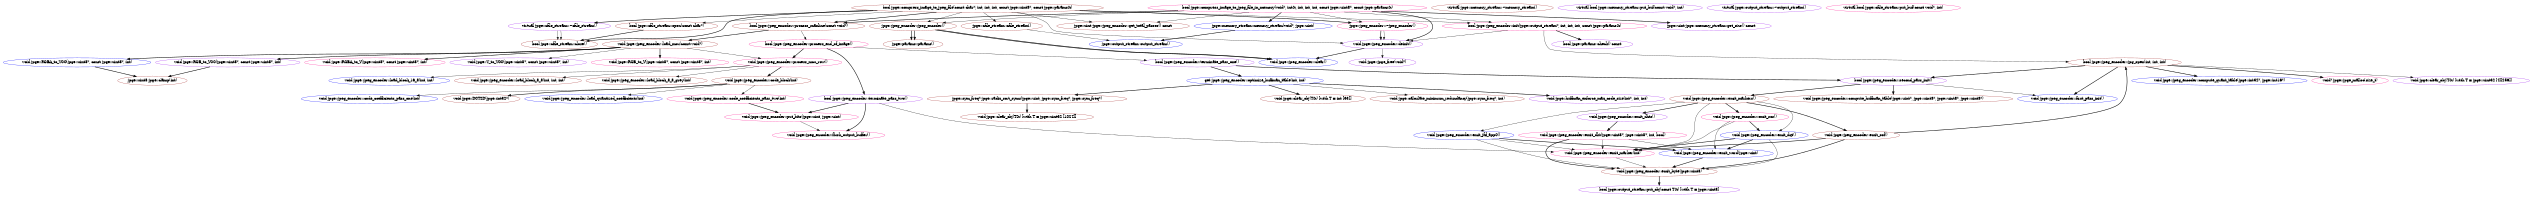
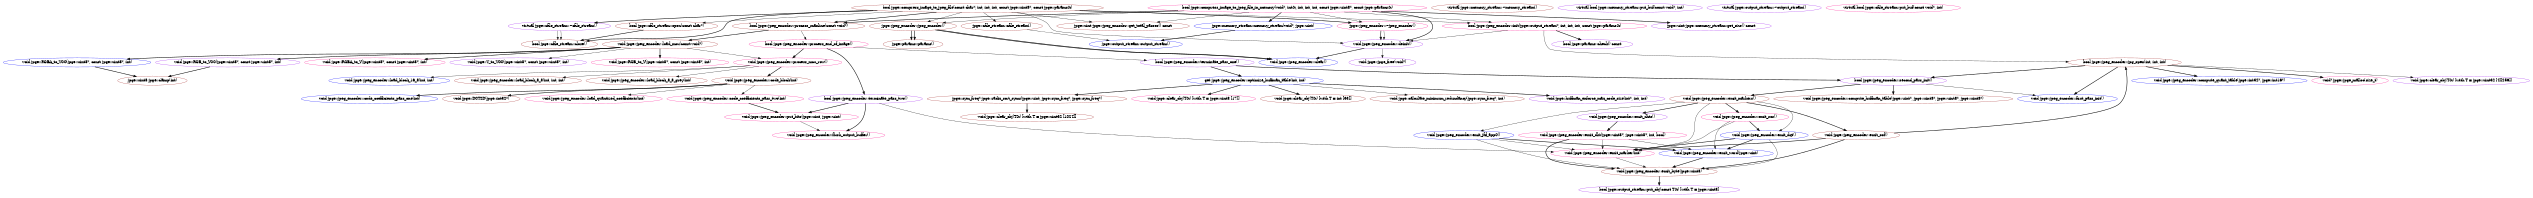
edge "void jpge::jpeg_encoder::code_block(int)" -> "void jpge::jpeg_encoder::code_coefficients_pass_one(int)": style solid -> bold
node "void jpge::jpeg_encoder::load_quantized_coefficients(int)": color blue -> deeppink
node "void jpge::clear_obj(T&) [with T = jpge::uint8 [17]]": added
